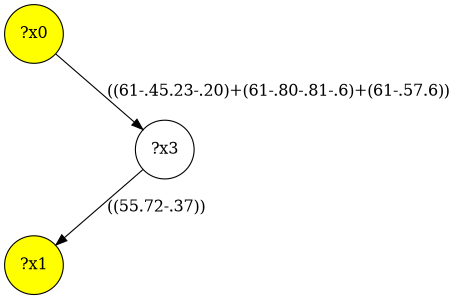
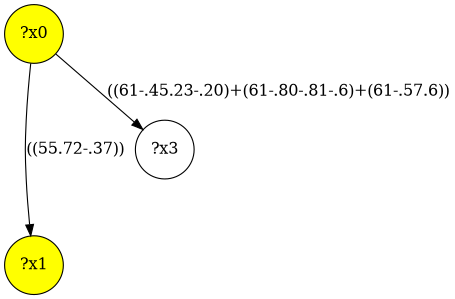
edge "?x3" -> "?x1": now "?x0" -> "?x1"
